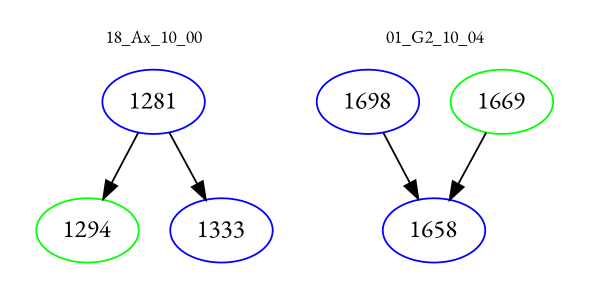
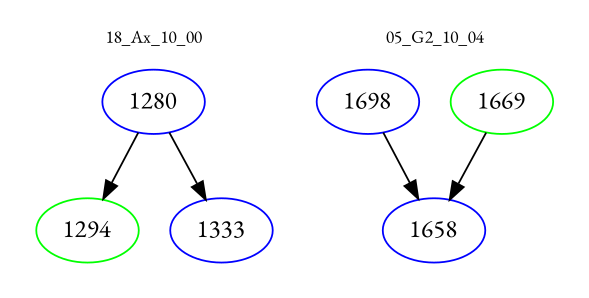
cluster "01_G2_10_04": label "01_G2_10_04" -> "05_G2_10_04"
node "1281": label "1281" -> "1280"
